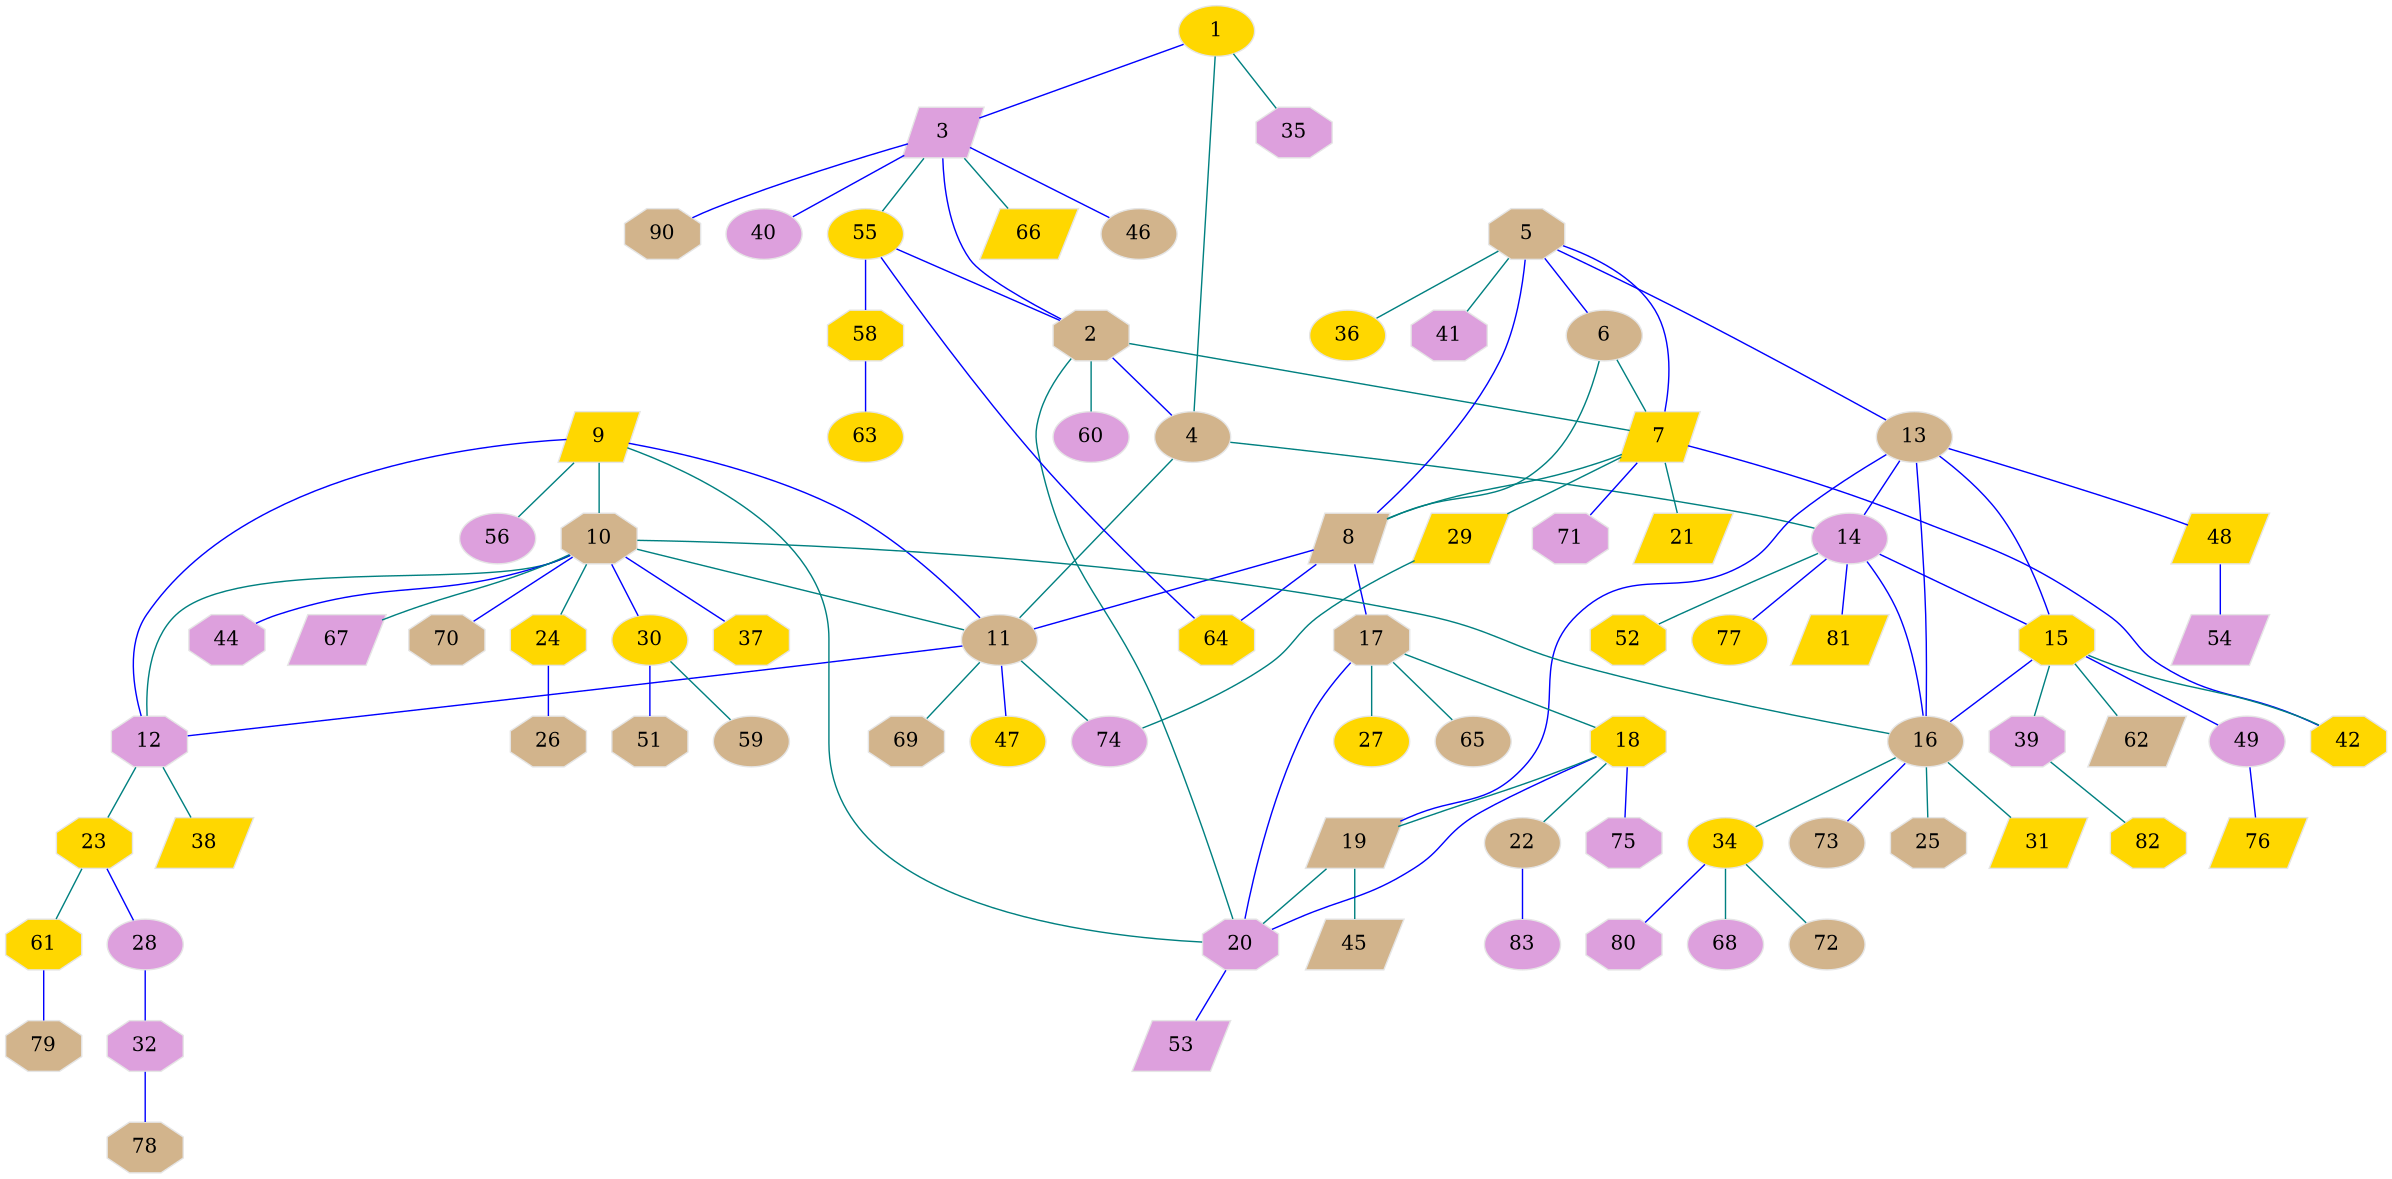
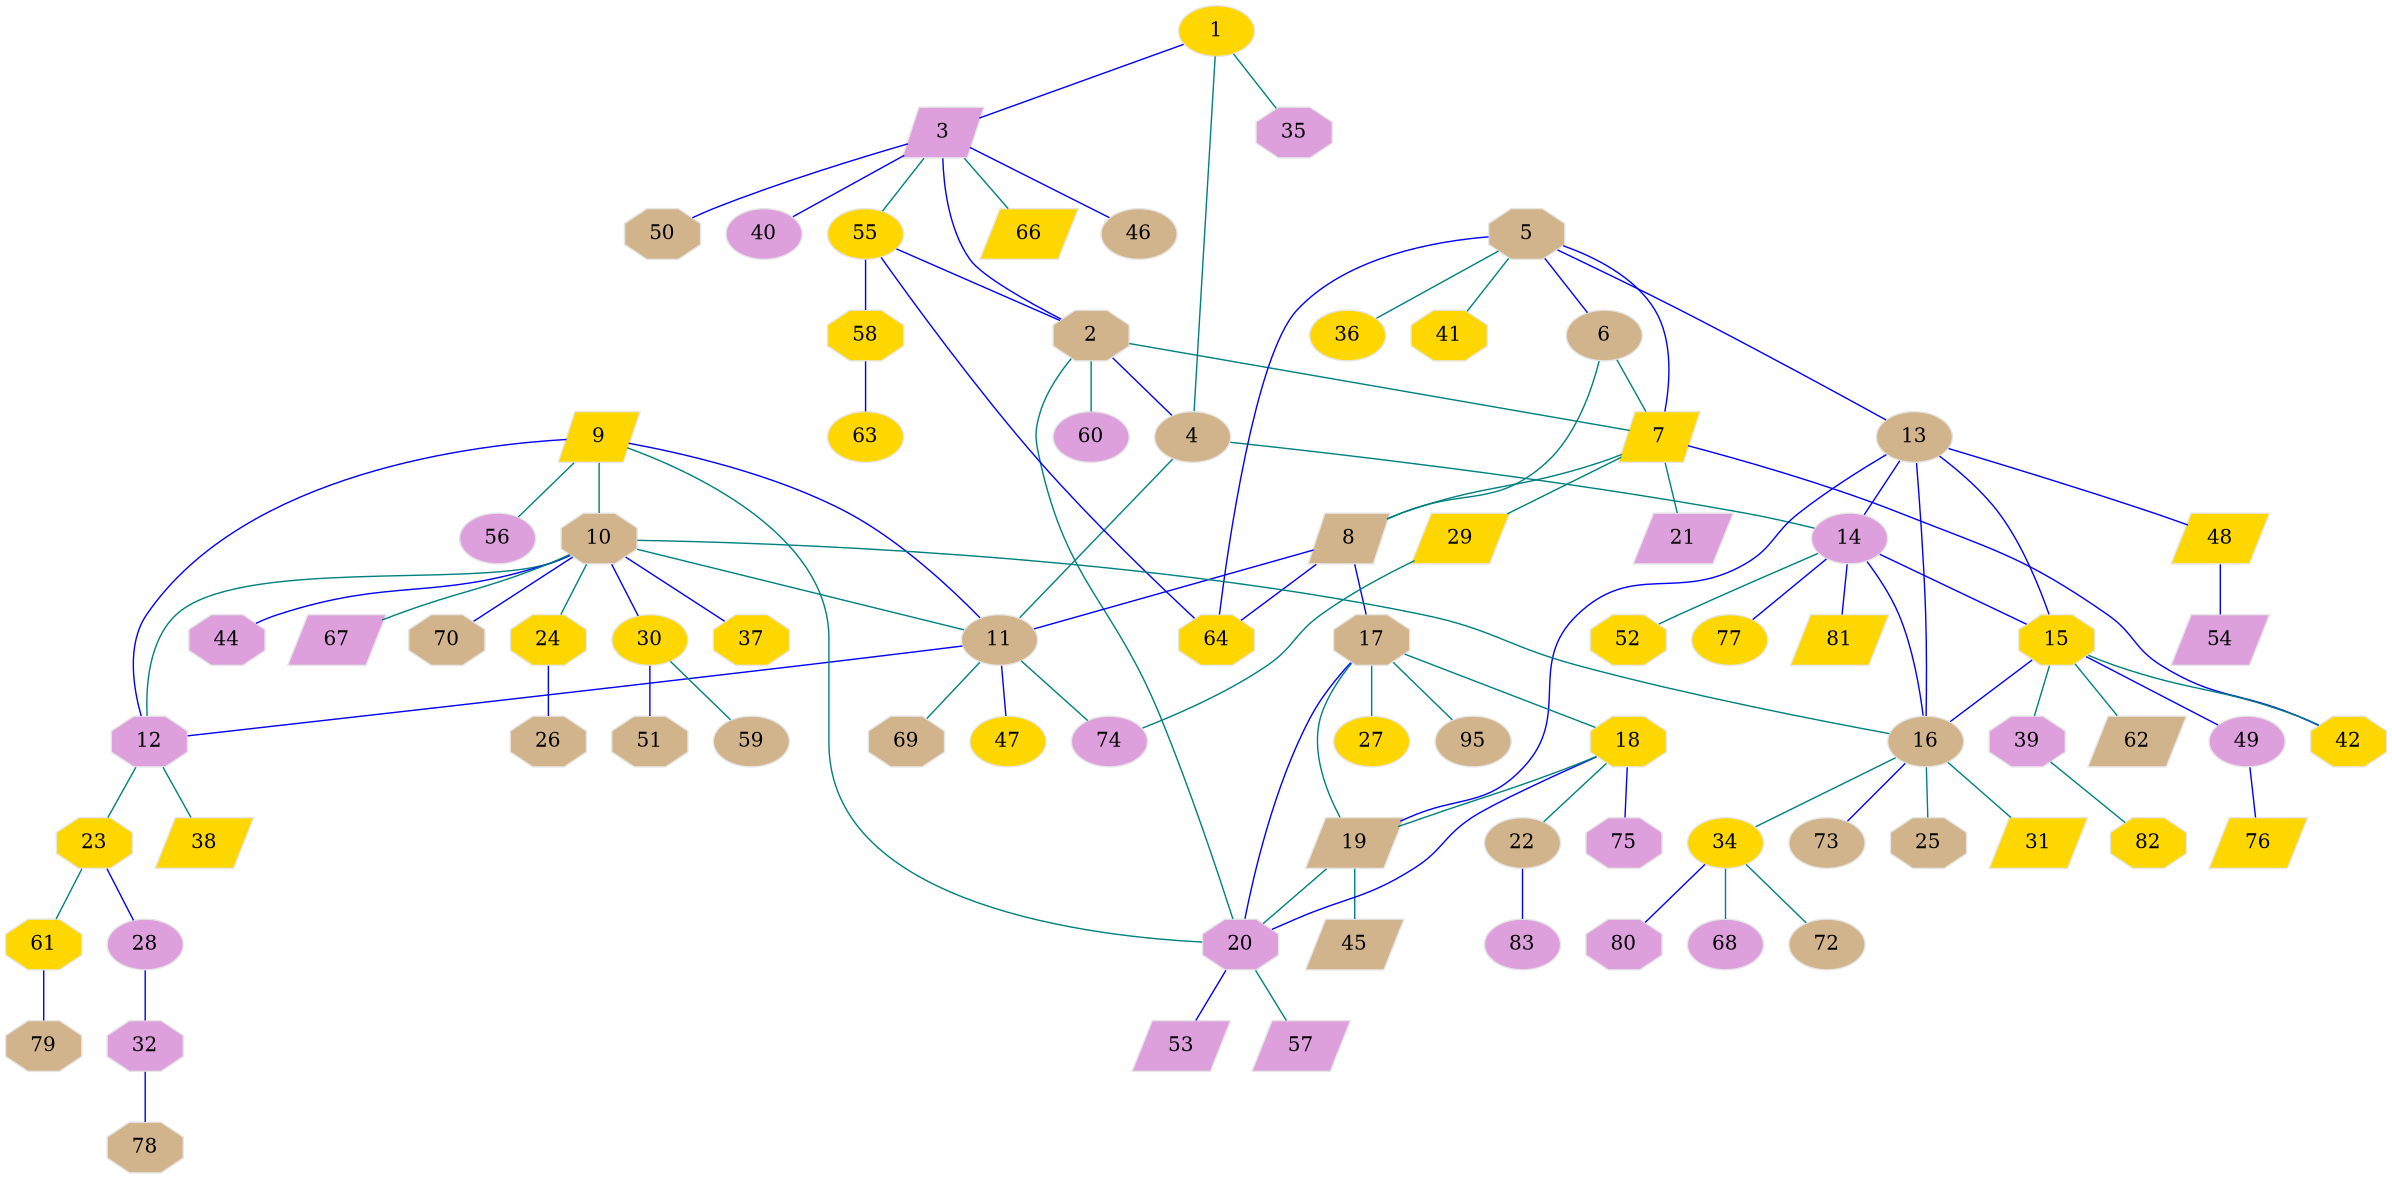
node "90": label "90" -> "50"
node "41": fillcolor plum -> gold
edge "5" -- "8": now "5" -- "64"
node "71": removed
node "21": fillcolor gold -> plum
edge "17" -- "19": added
node "65": label "65" -> "95"
node "57": added
